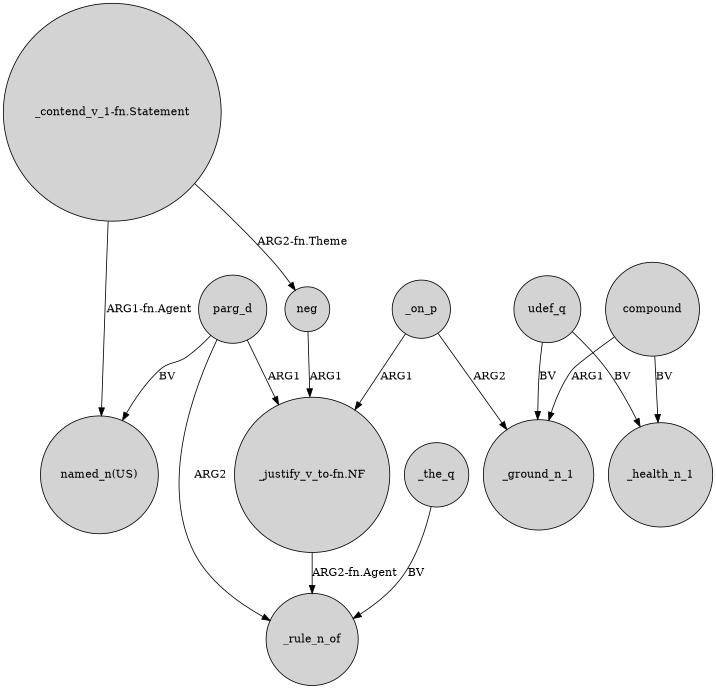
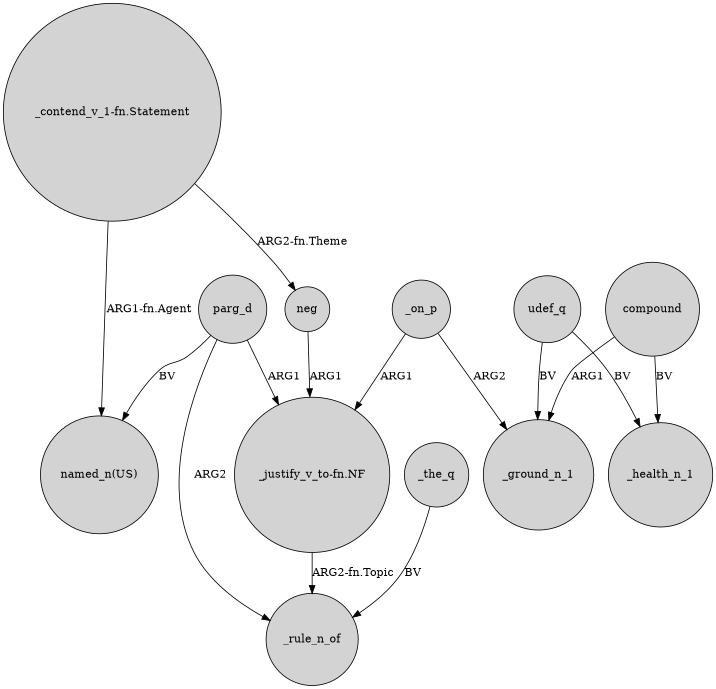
edge "_justify_v_to-fn.NF" -> "_rule_n_of": label "ARG2-fn.Agent" -> "ARG2-fn.Topic"
